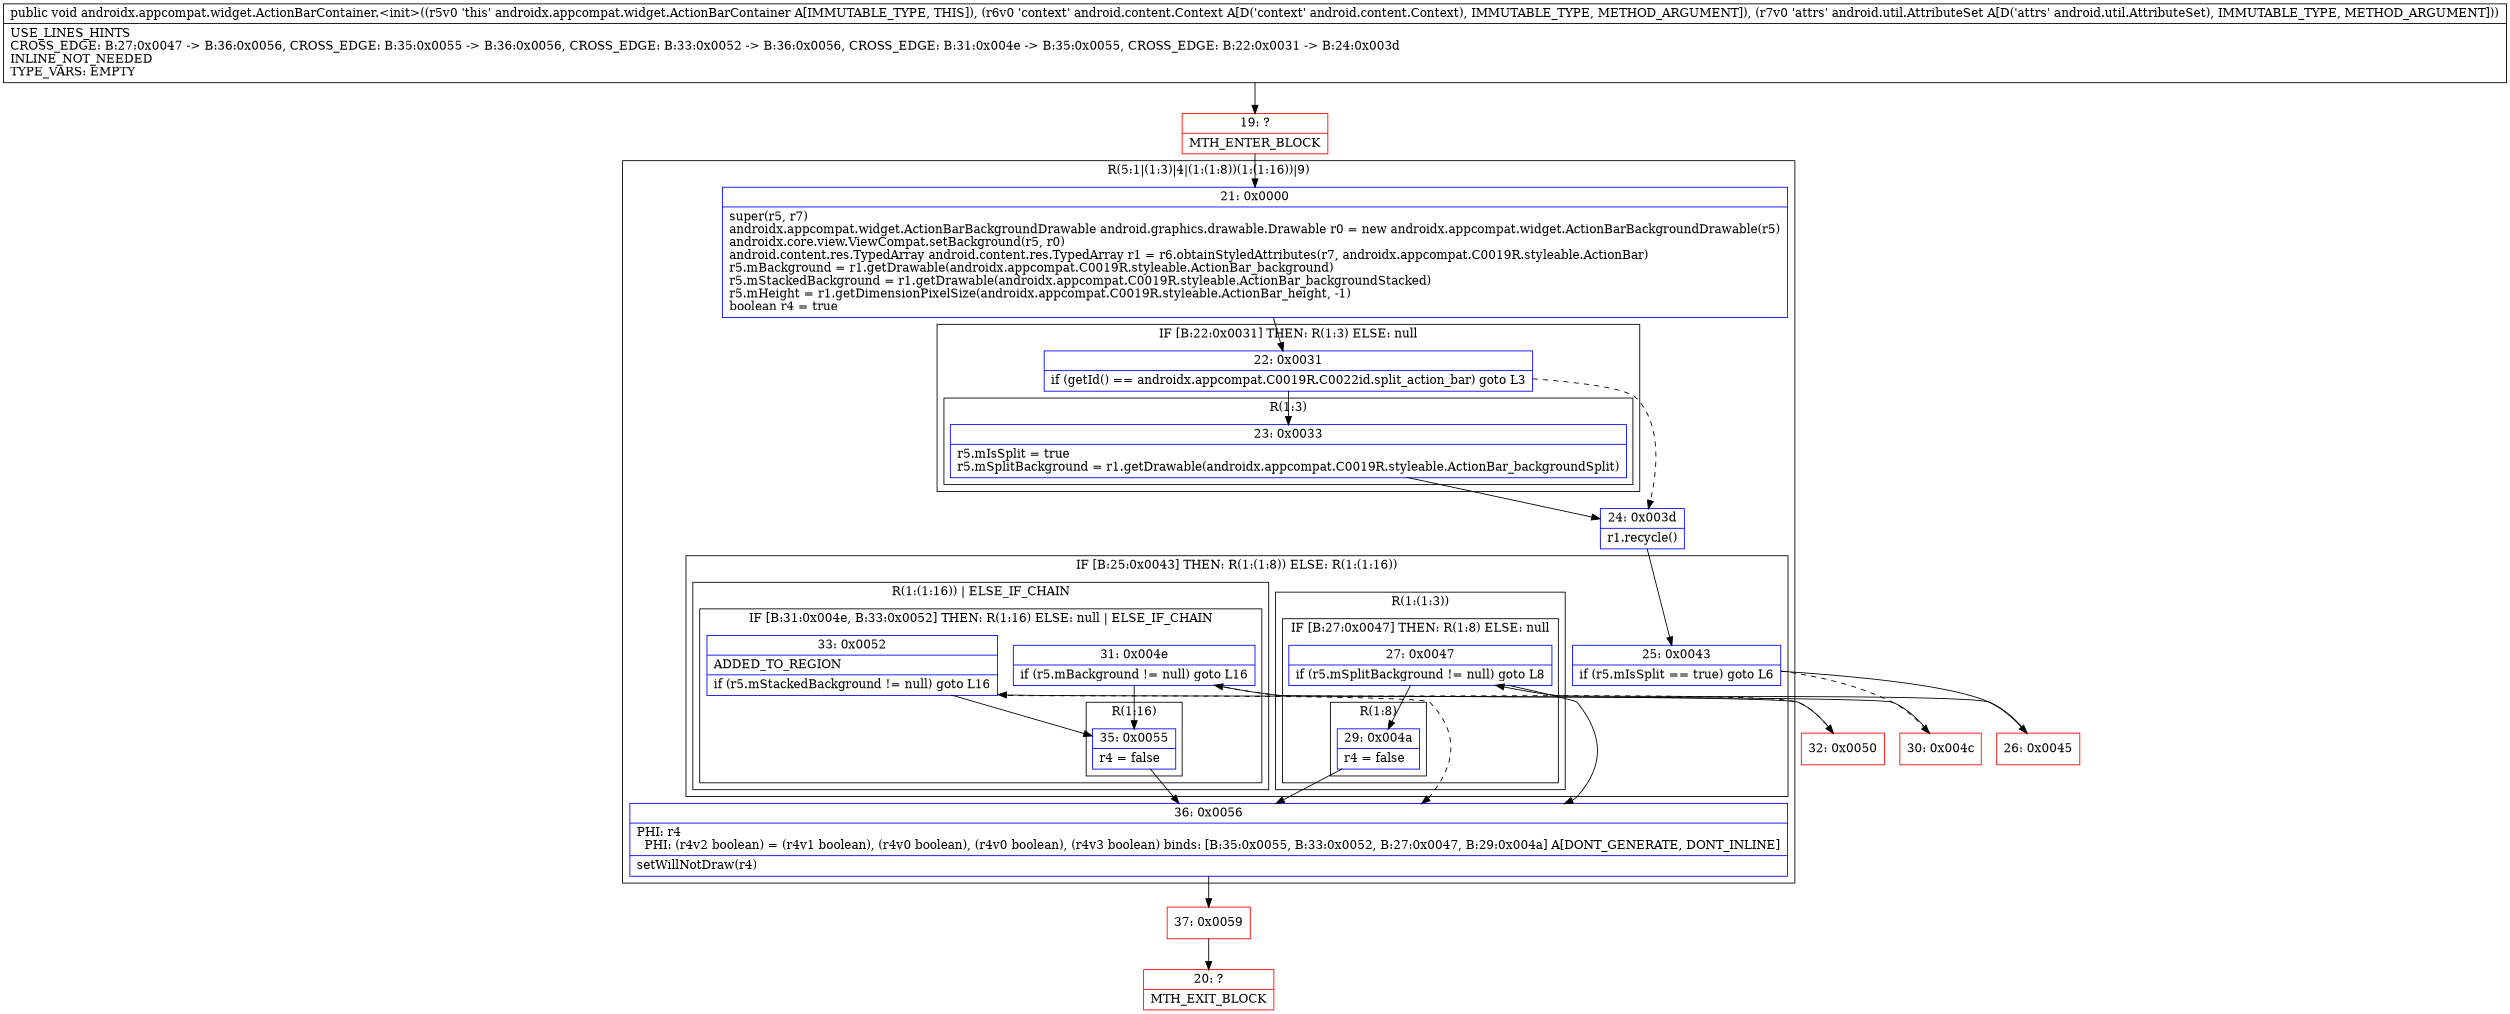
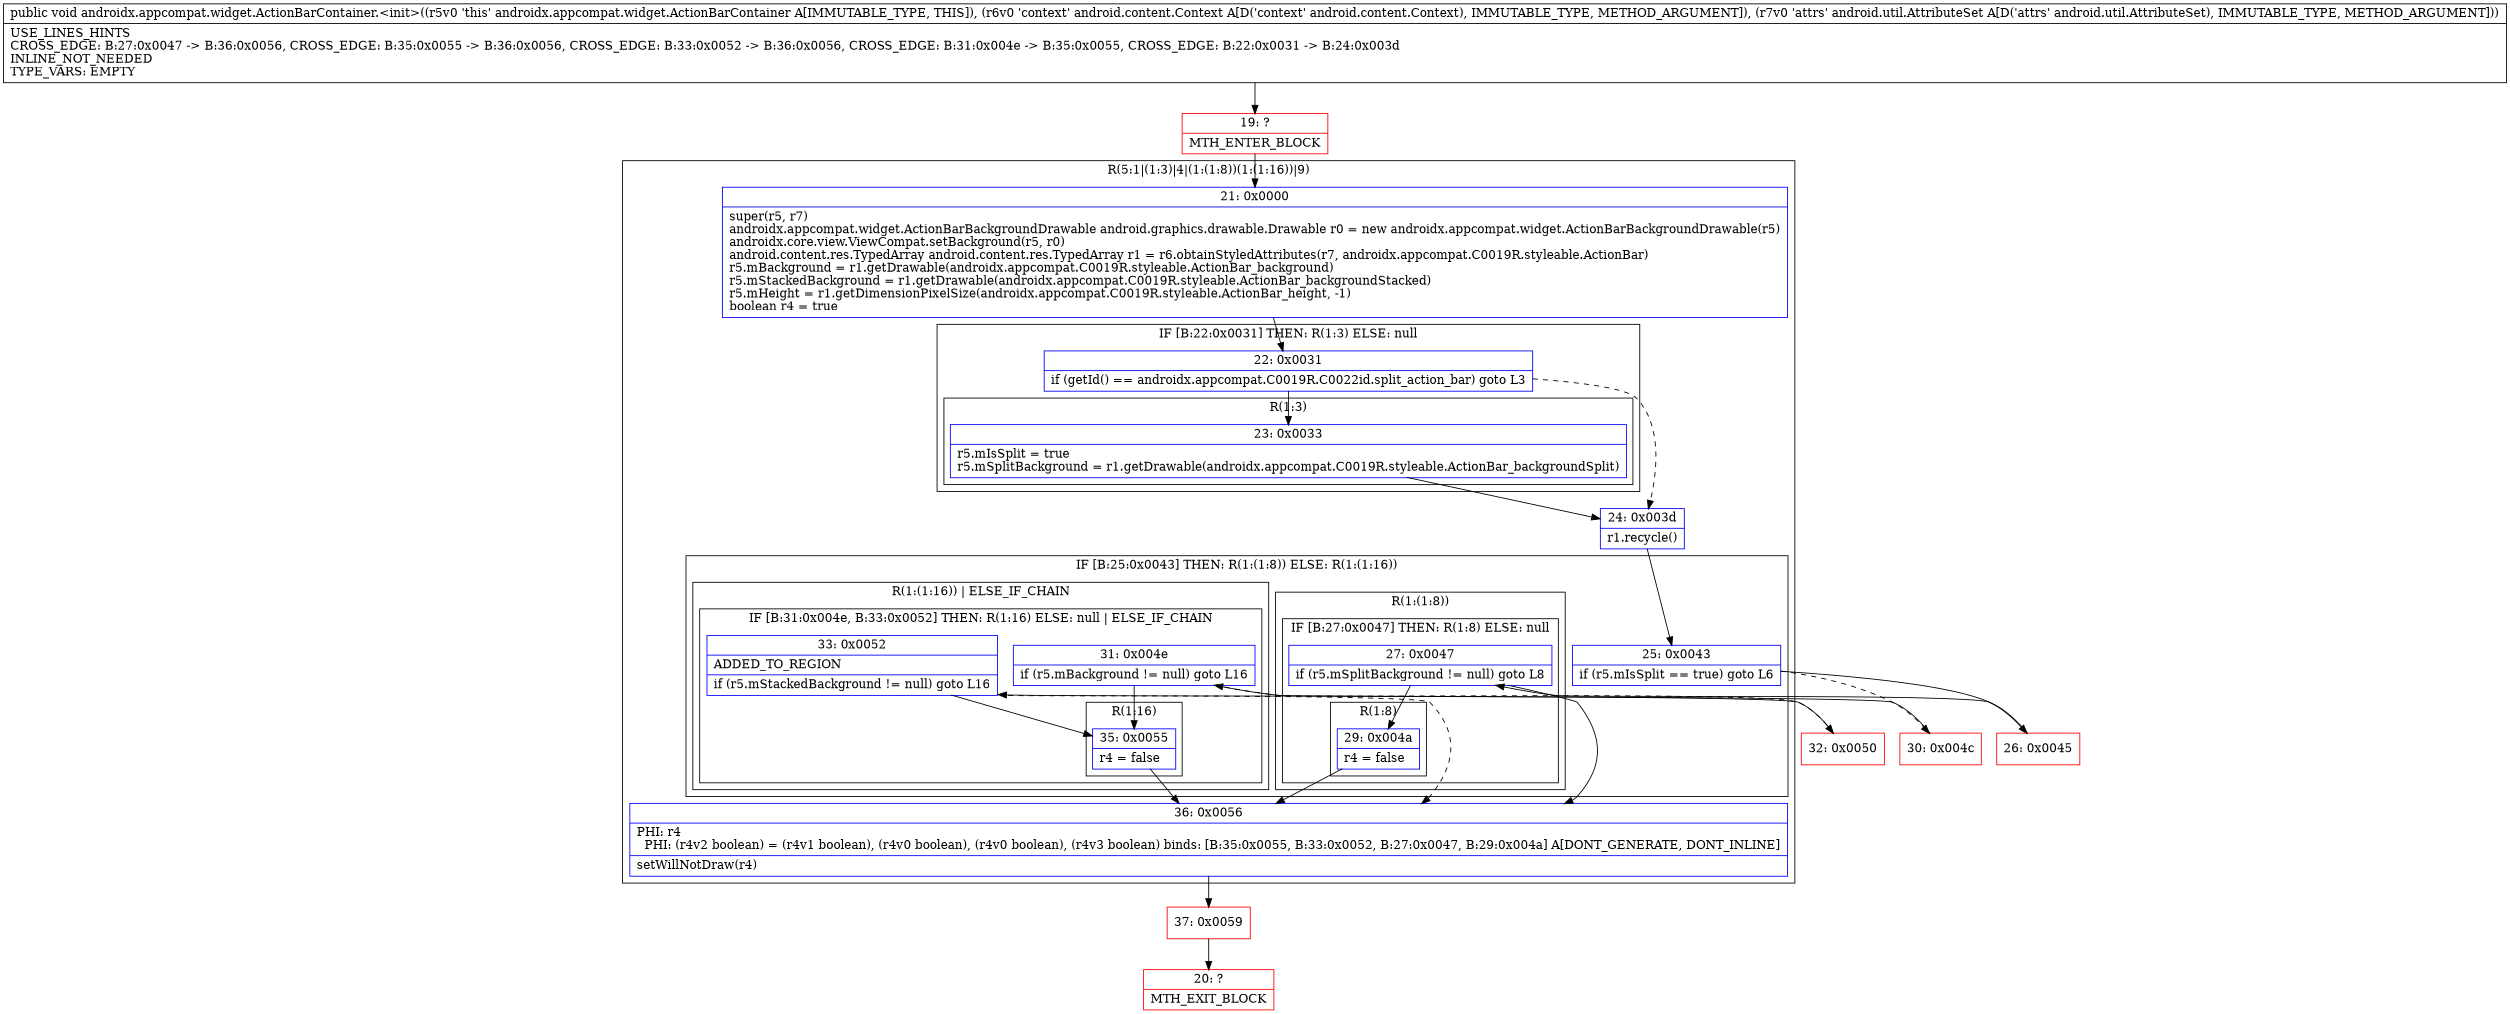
cluster "R(1:(1:3))": label "R(1:(1:3))" -> "R(1:(1:8))"
